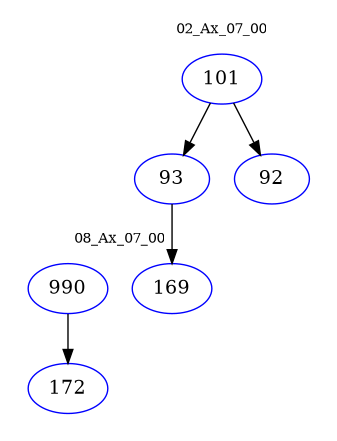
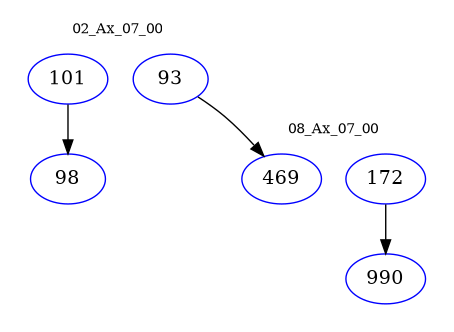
edge "101" -> "93": removed
node "92": label "92" -> "98"
node "169": label "169" -> "469"
edge "990" -> "172": reversed
